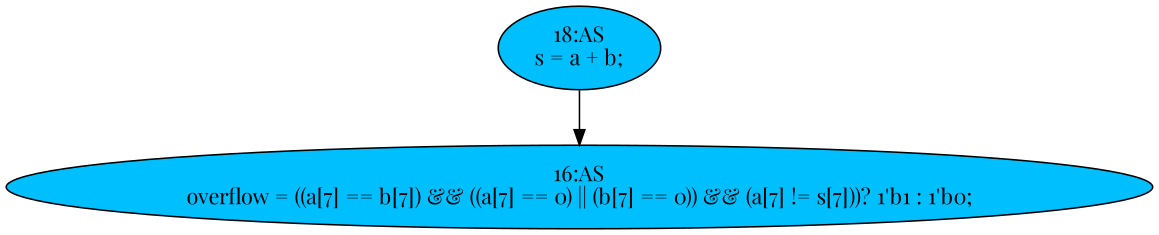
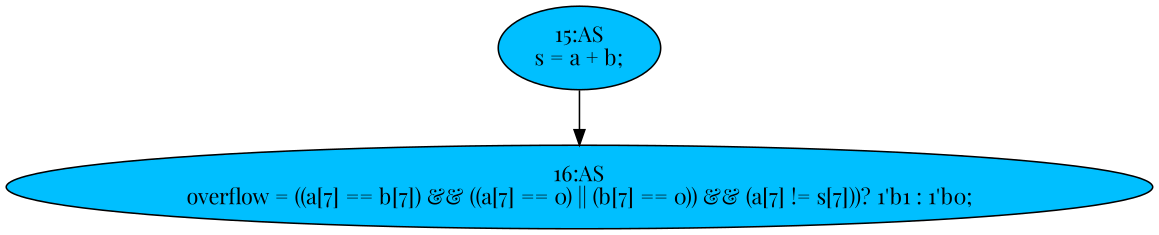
node "18:AS s = a + b;": label "18:AS s = a + b;" -> "15:AS s = a + b;"
